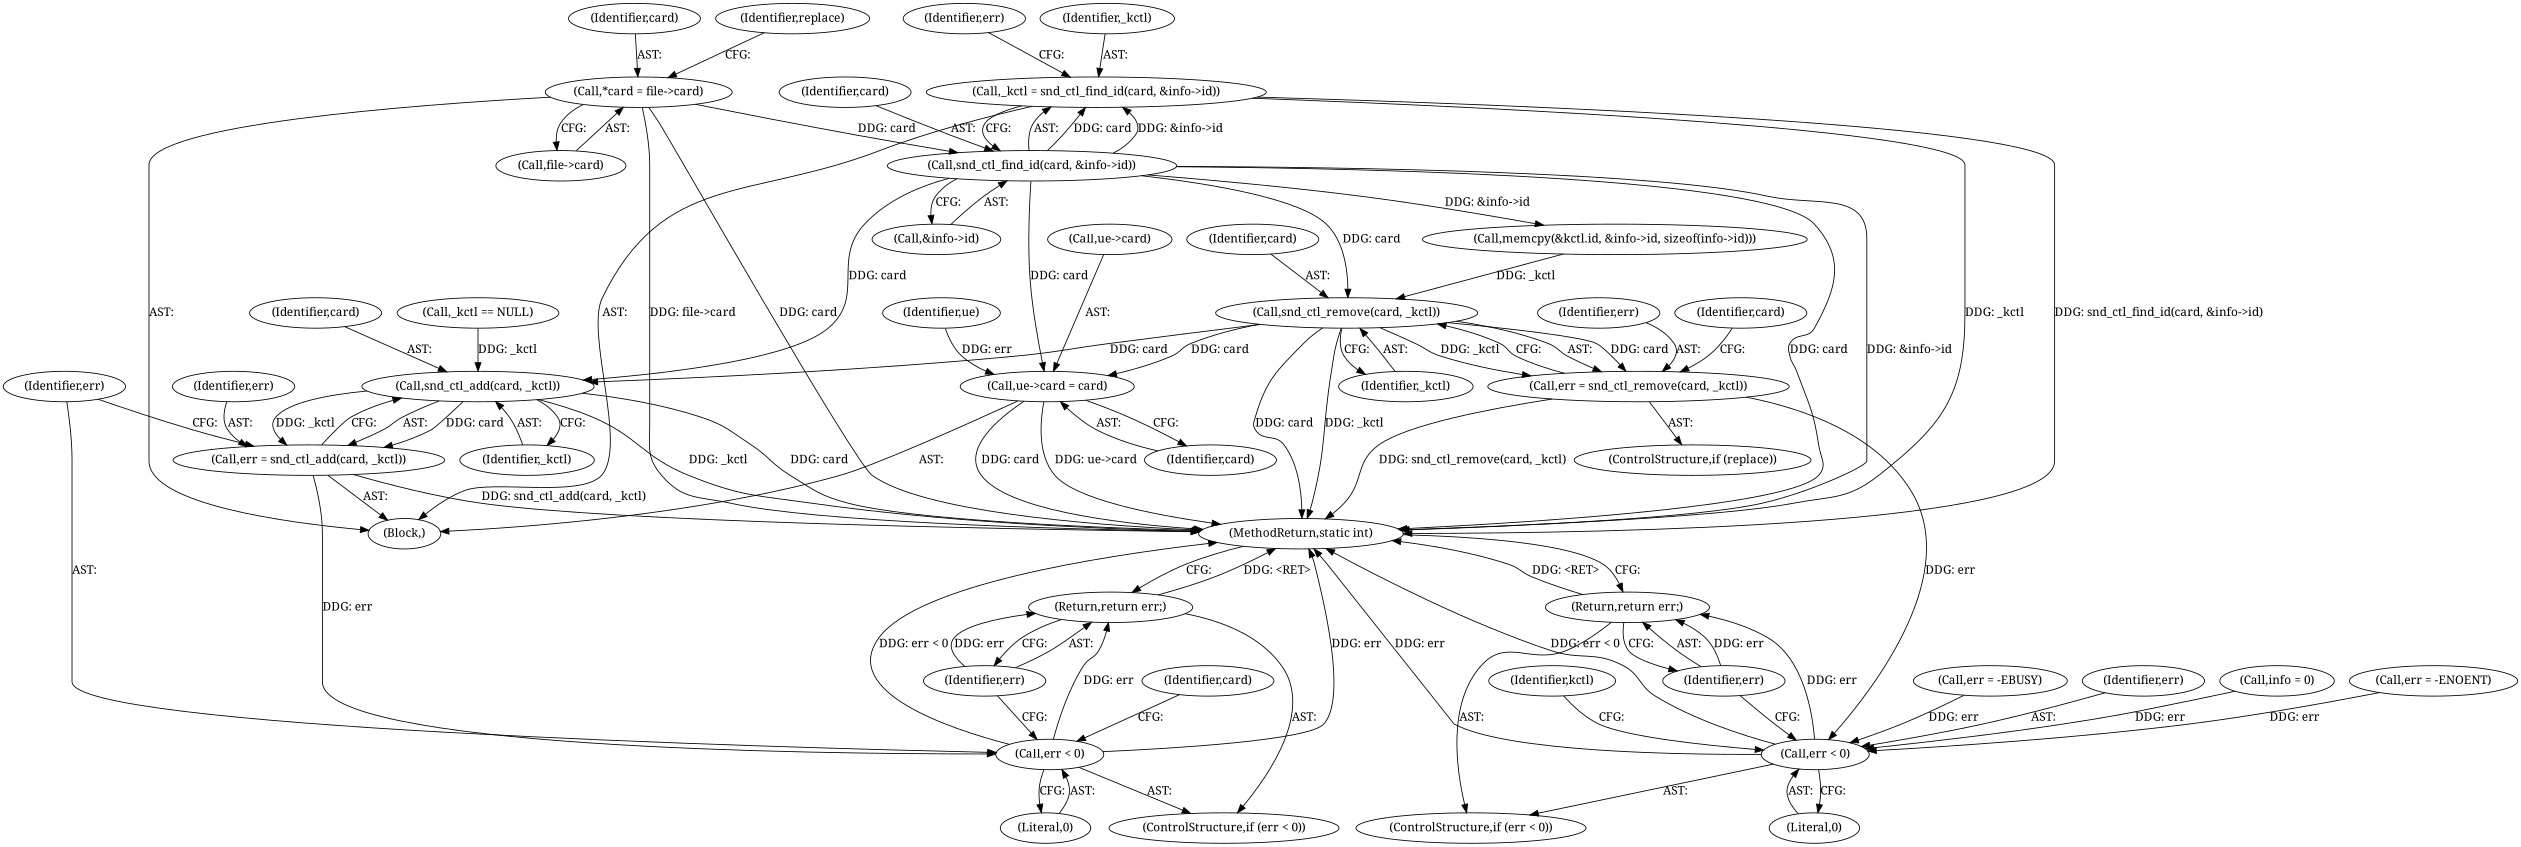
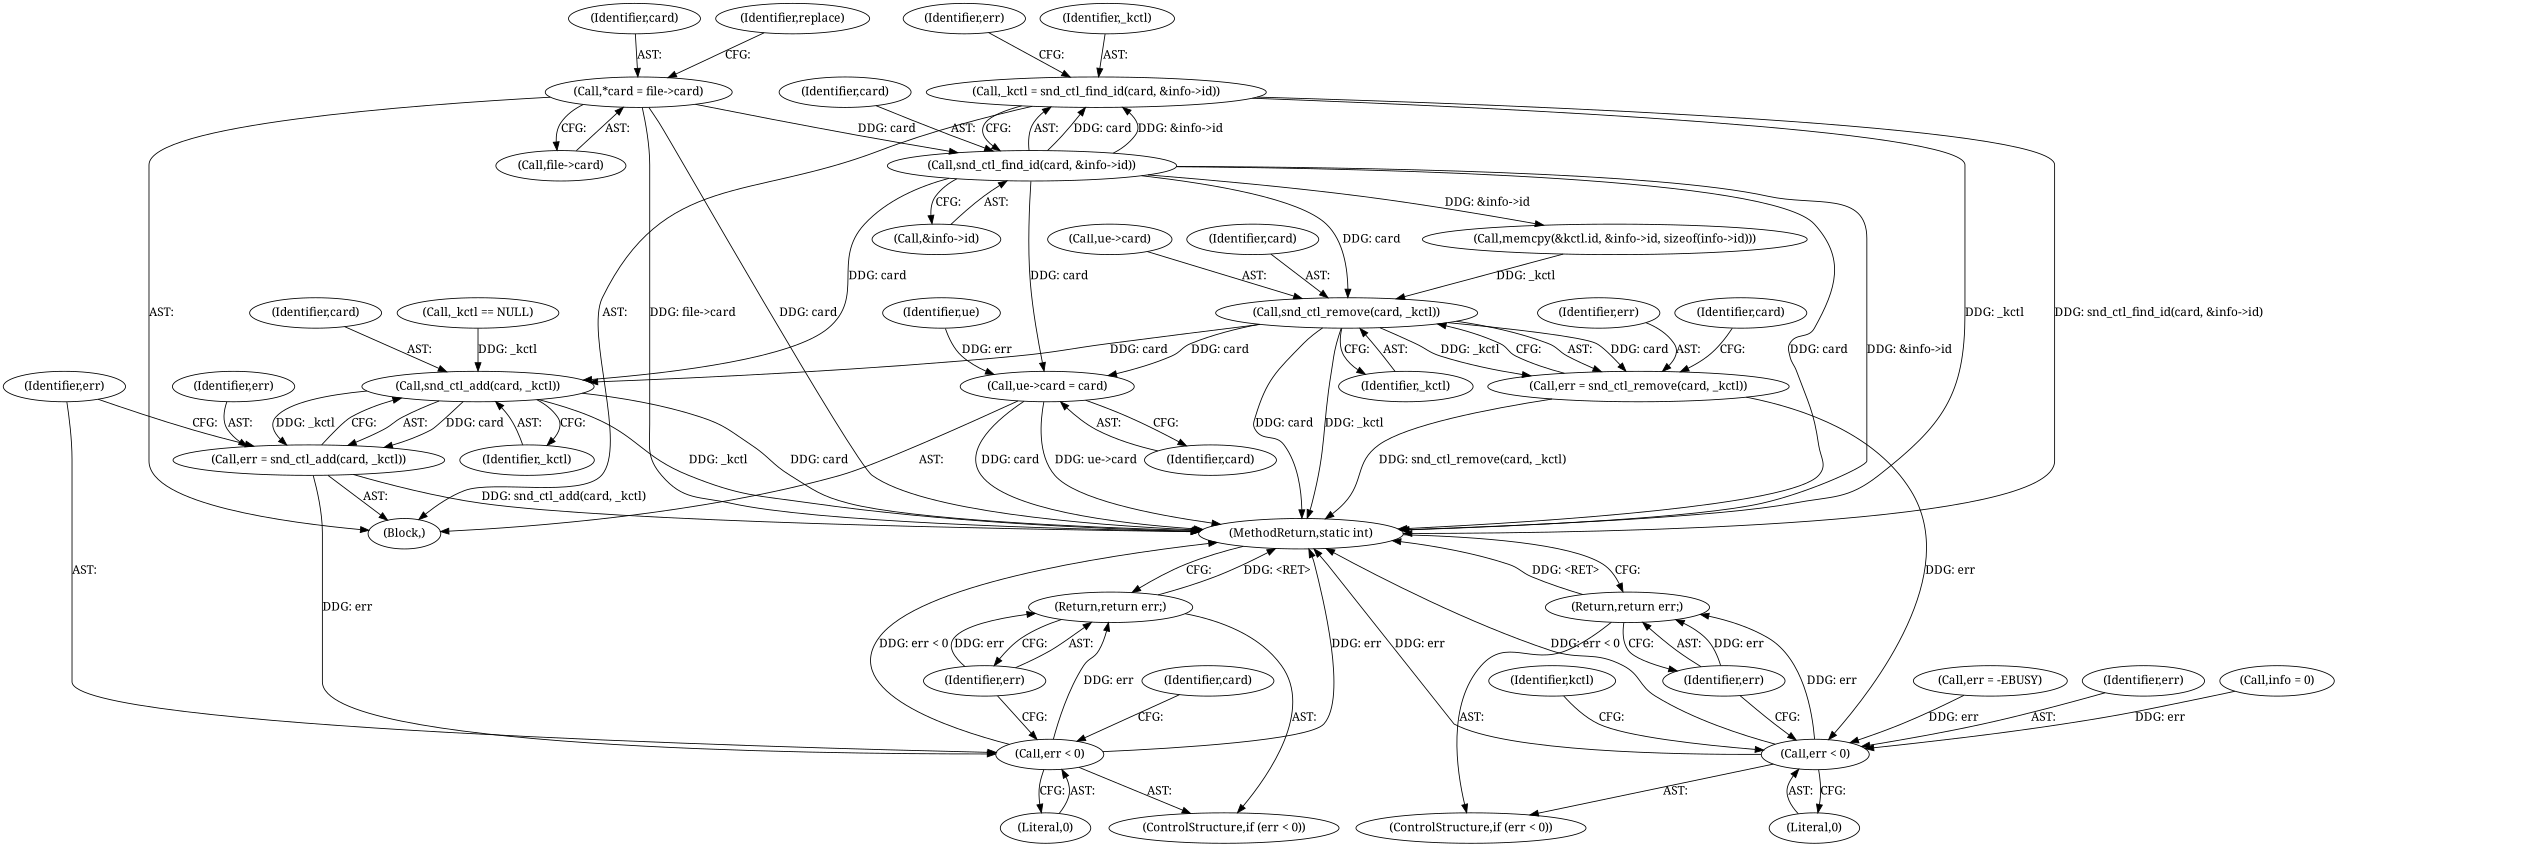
edge "(Call,ue->card)" -> "(Call,ue->card = card)": now "(Call,ue->card)" -> "(Call,snd_ctl_remove(card, _kctl))"
node "(ControlStructure,if (replace))": removed
node "(Call,err = -ENOENT)": removed
